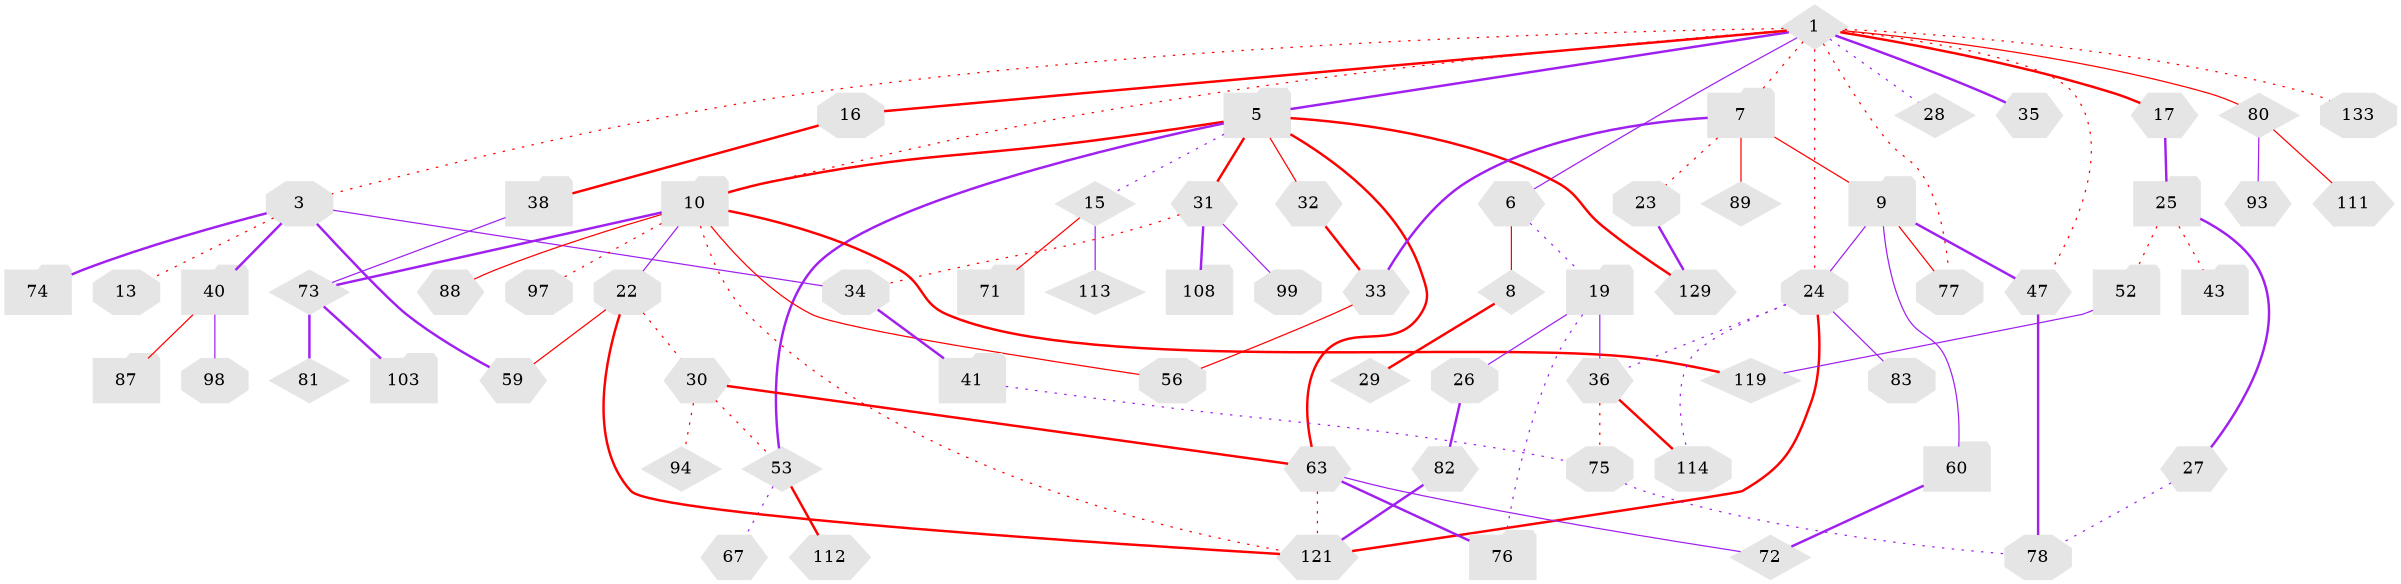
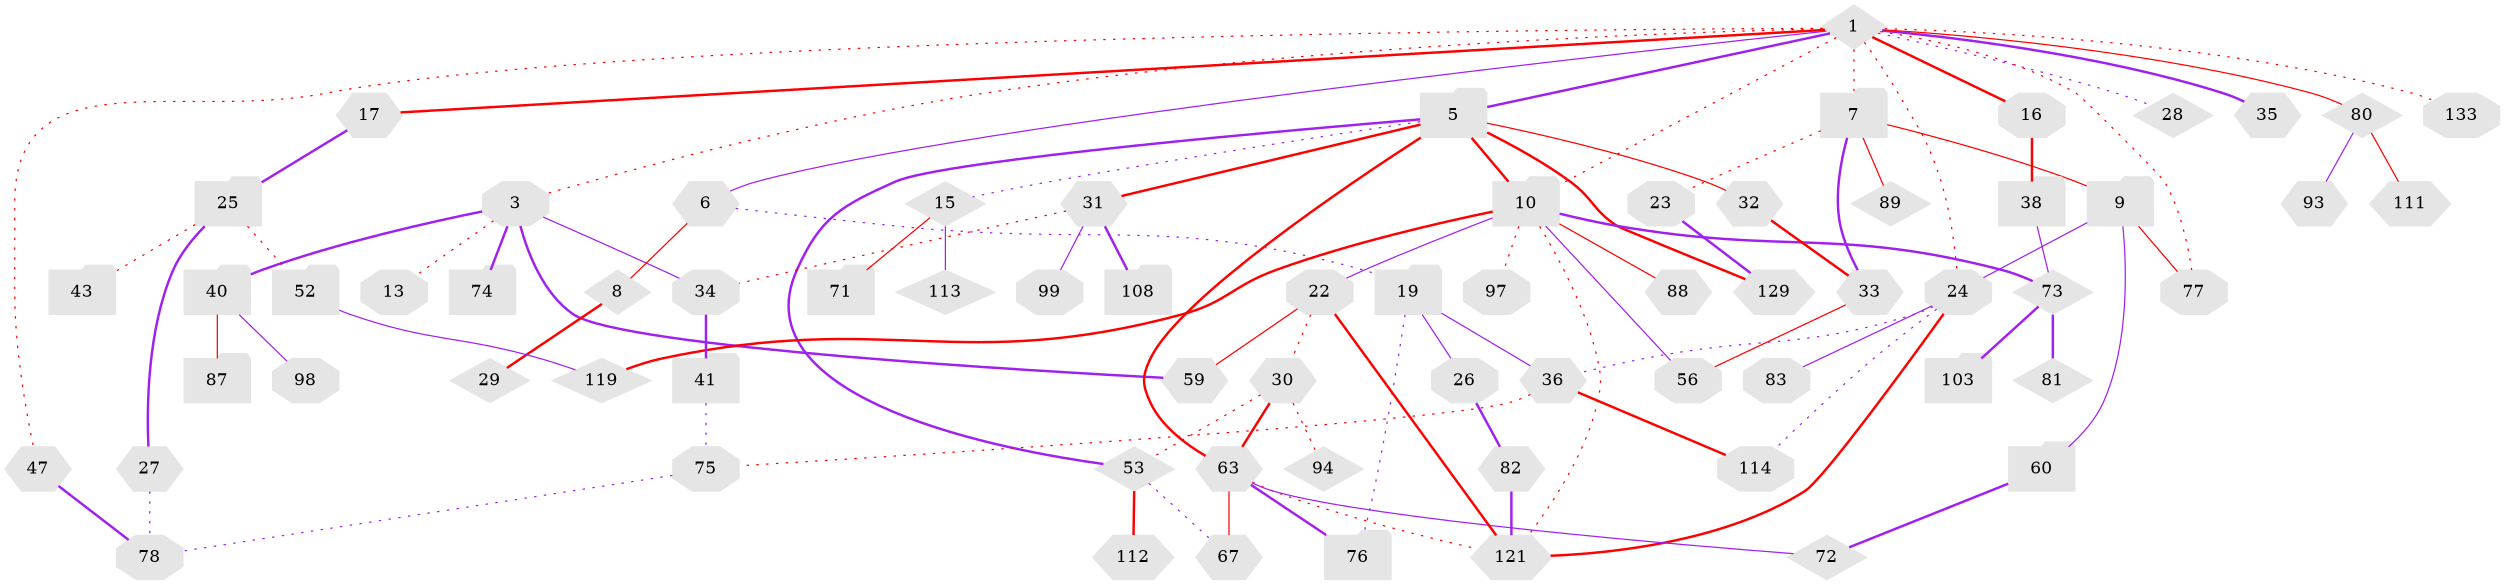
edge "9" -- "47": removed
edge "10" -- "56": color red -> purple
edge "63" -- "67": added
